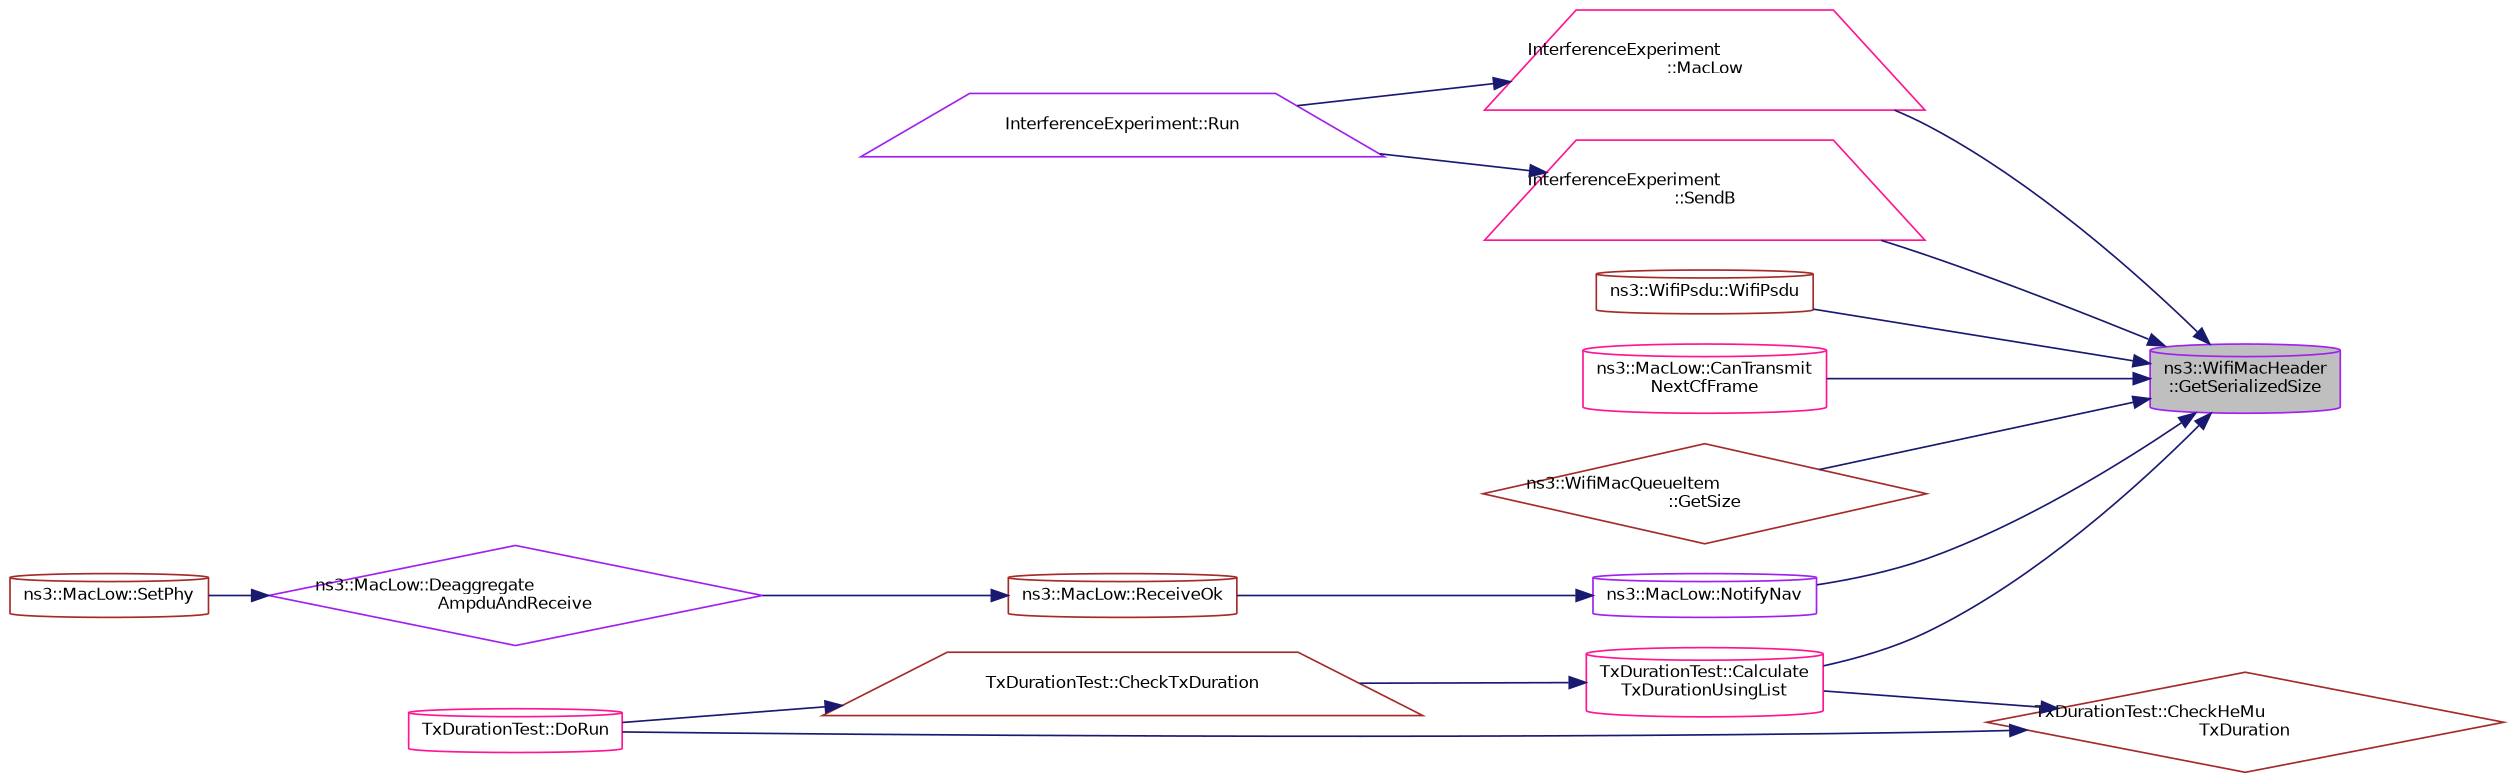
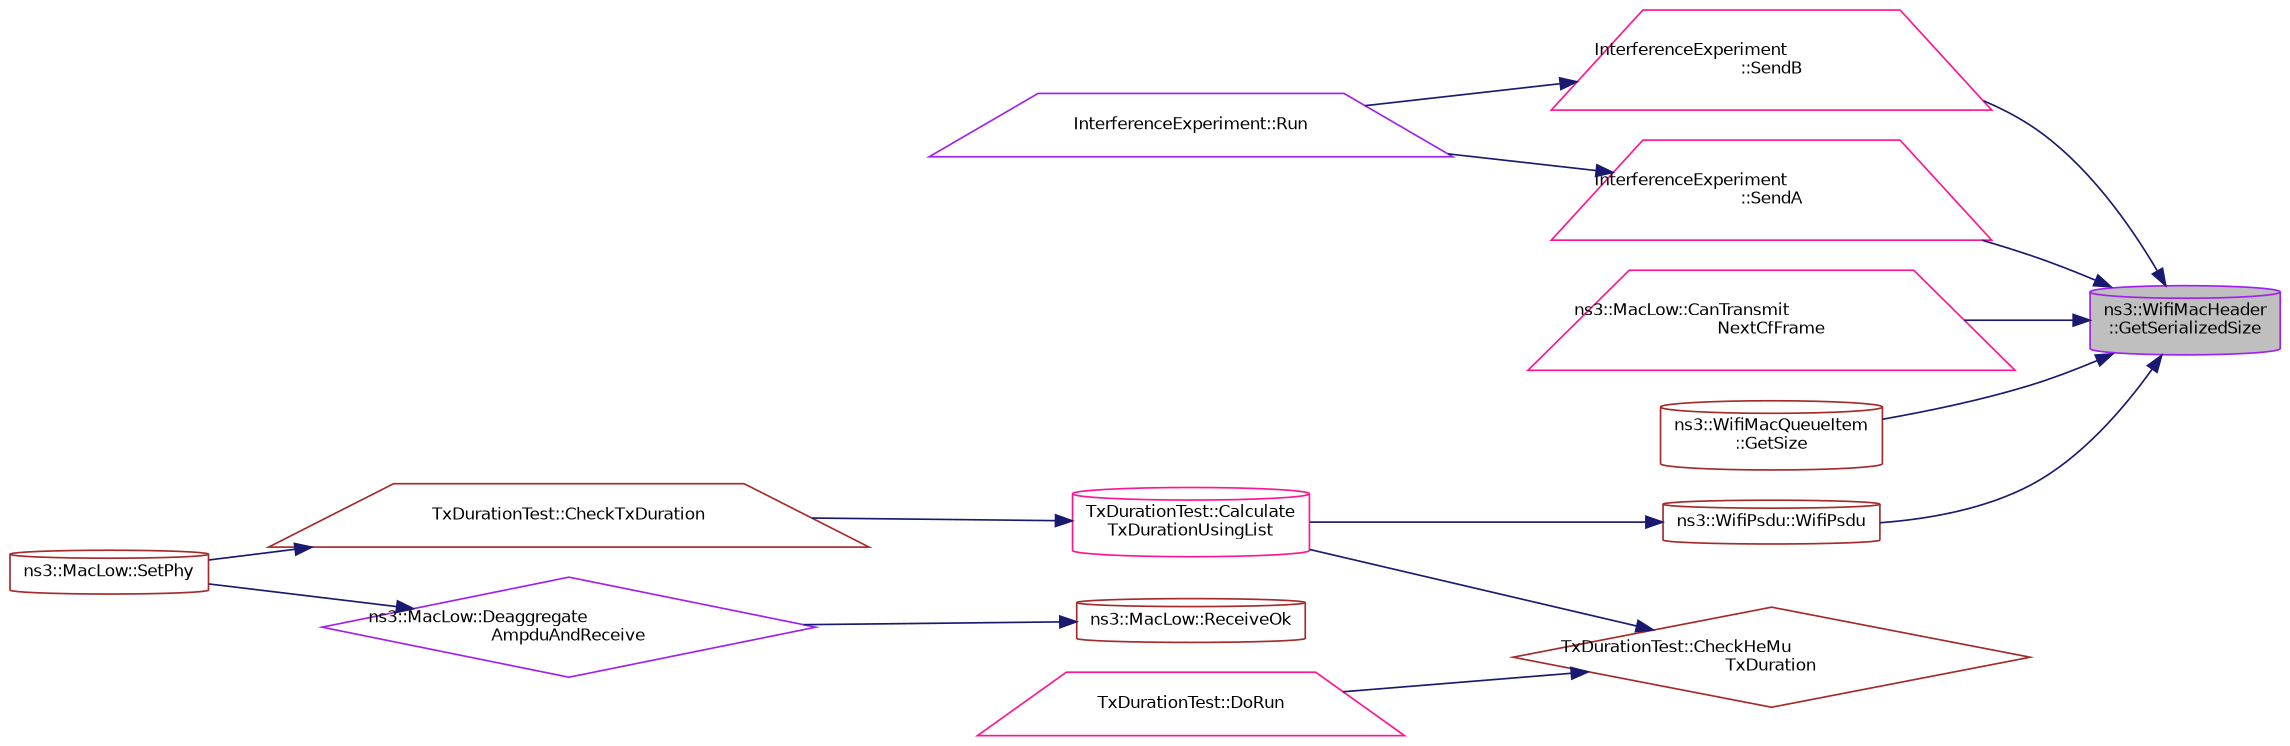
node "InterferenceExperiment ::MacLow": label "InterferenceExperiment ::MacLow" -> "InterferenceExperiment ::SendA"
node "ns3::MacLow::CanTransmit NextCfFrame": shape cylinder -> trapezium
node "ns3::WifiMacQueueItem ::GetSize": shape diamond -> cylinder
edge "TxDurationTest::Calculate TxDurationUsingList" -> "ns3::WifiMacHeader ::GetSerializedSize": now "TxDurationTest::Calculate TxDurationUsingList" -> "ns3::WifiPsdu::WifiPsdu"
node "ns3::MacLow::NotifyNav": removed
edge "TxDurationTest::DoRun" -> "TxDurationTest::CheckTxDuration": now "ns3::MacLow::SetPhy" -> "TxDurationTest::CheckTxDuration"
node "TxDurationTest::DoRun": shape cylinder -> trapezium
